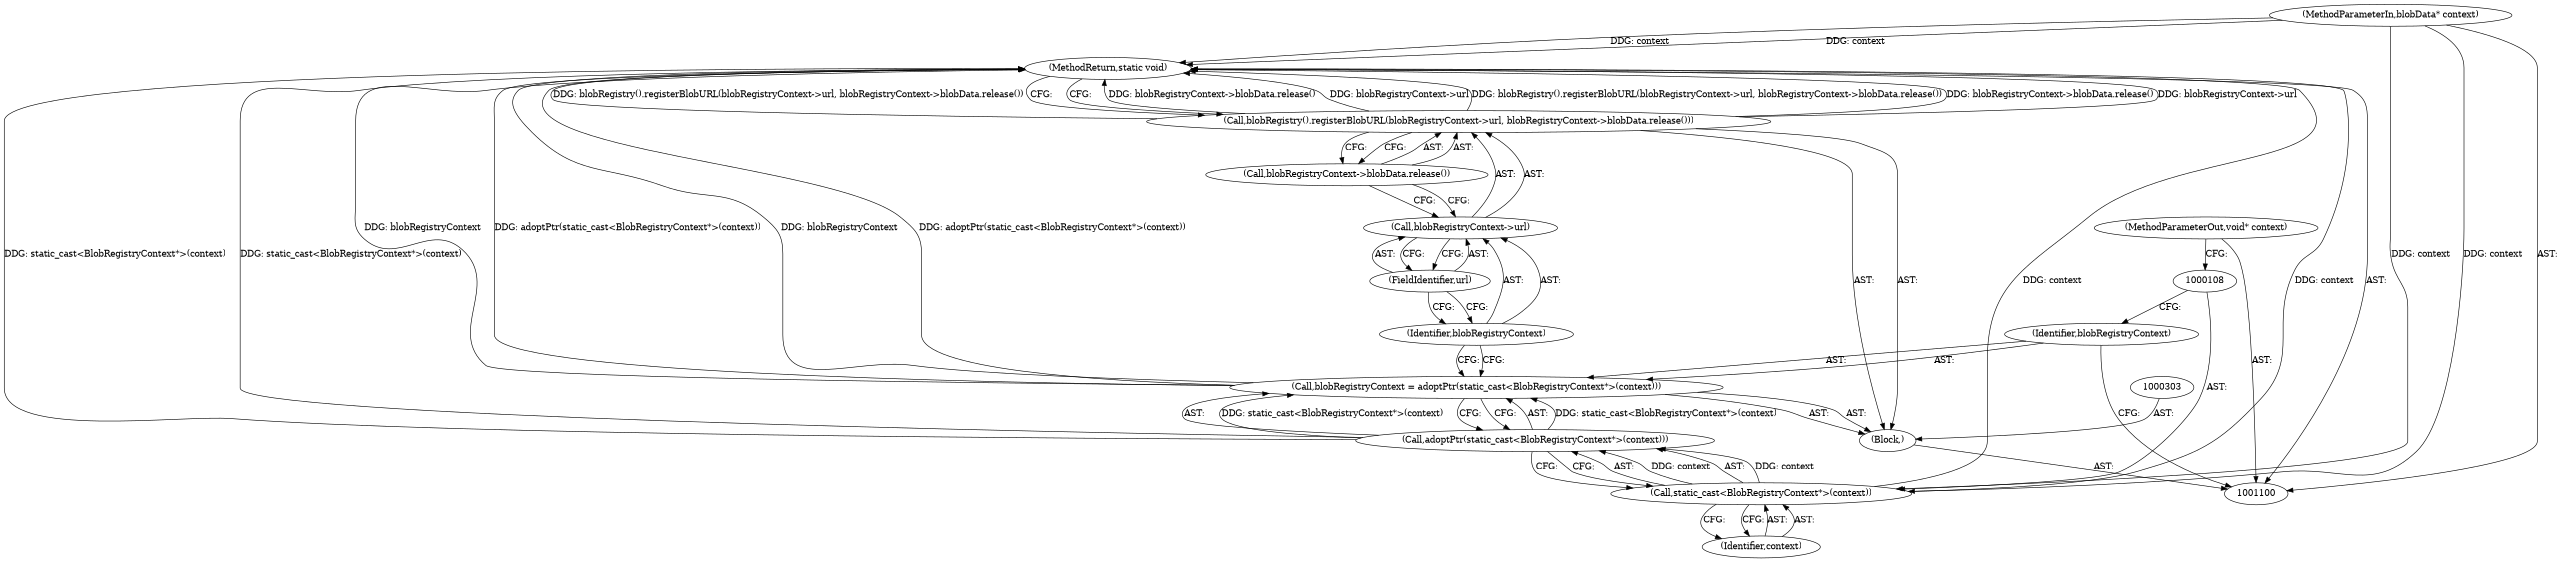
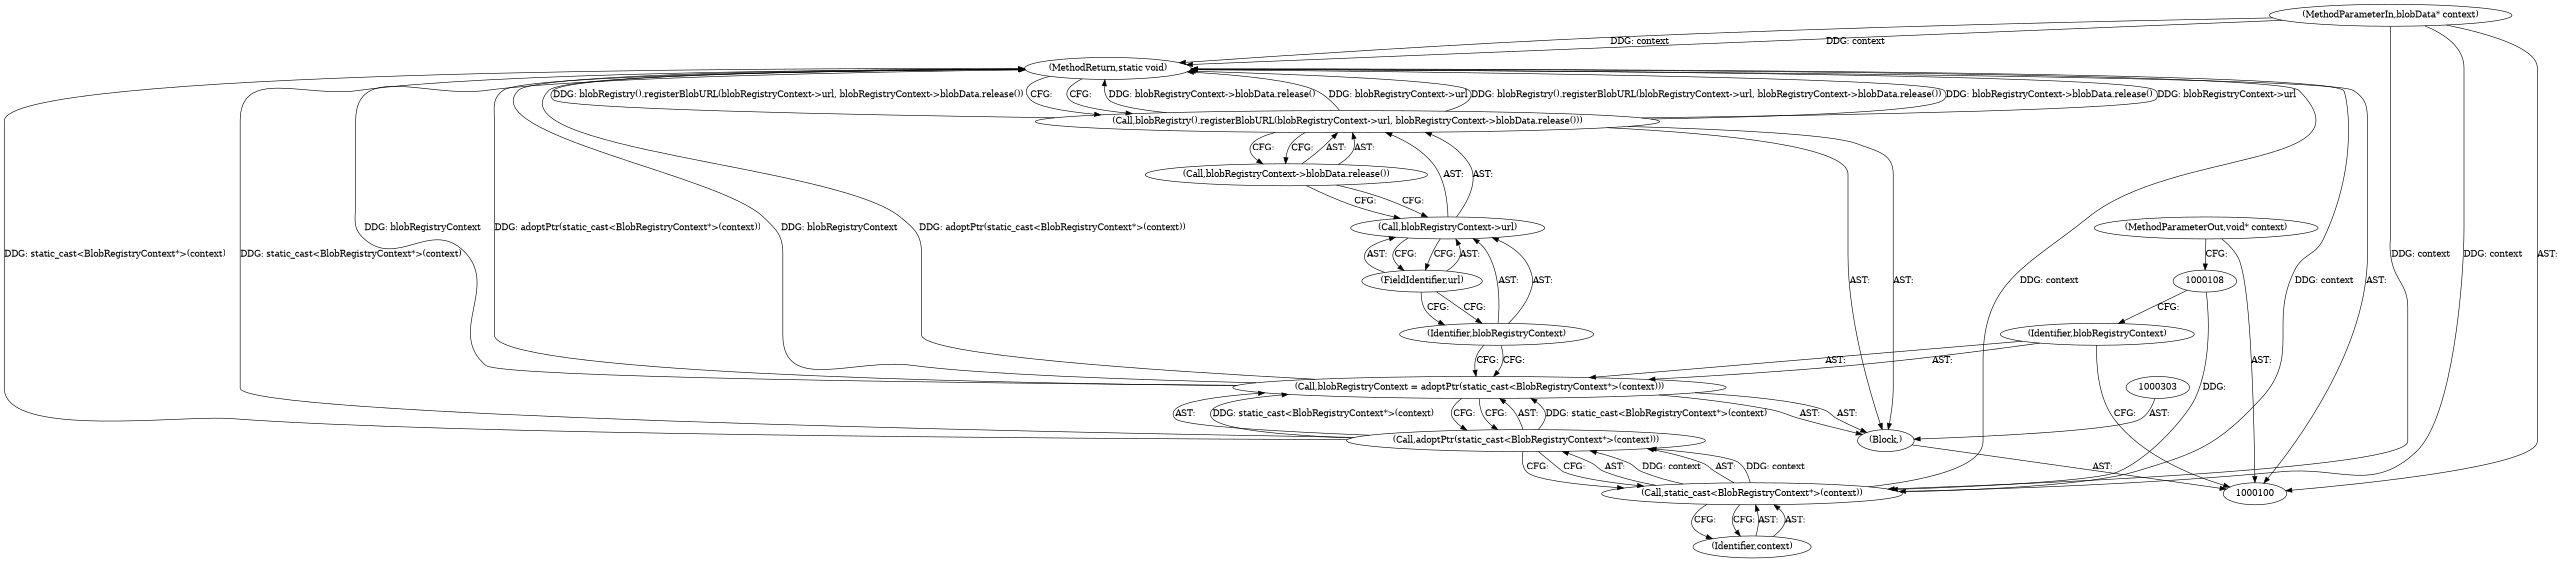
edge "1000108" -> "(Call,static_cast<BlobRegistryContext*>(context))": label "AST: " -> "DDG: "
node "1001100": label "1001100" -> "1000100"
